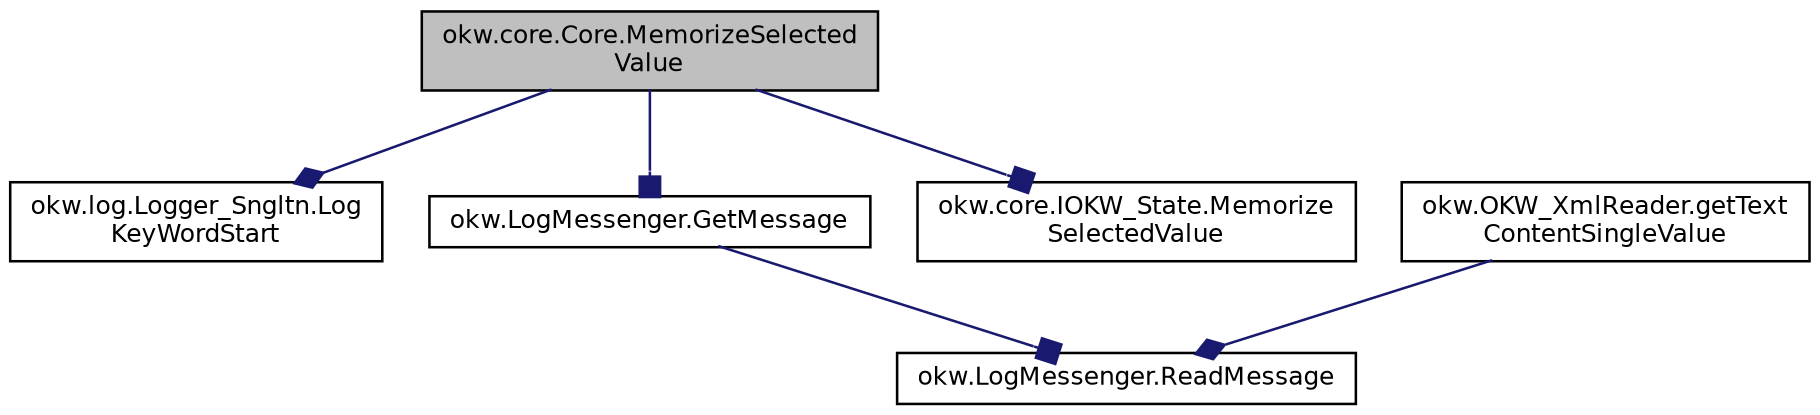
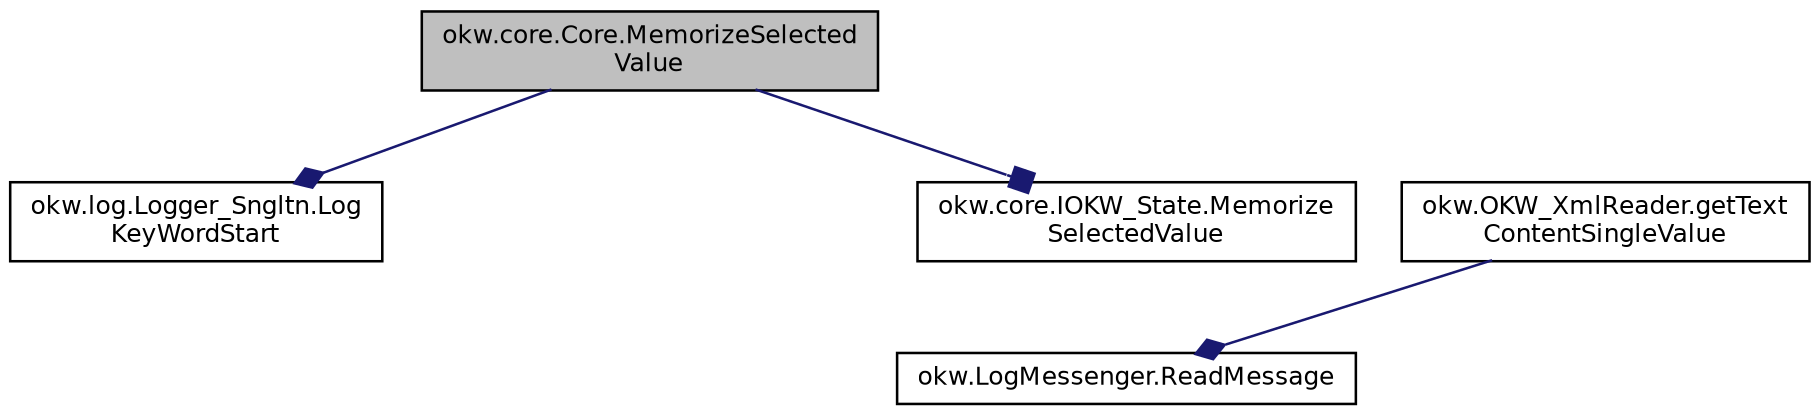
node "okw.LogMessenger.GetMessage": removed
